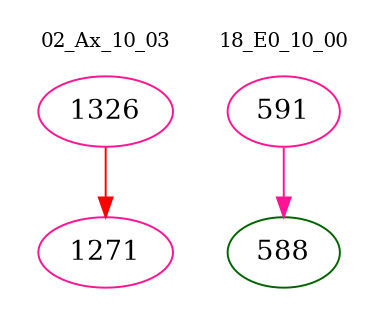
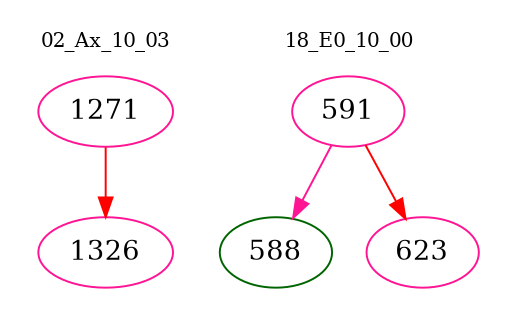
edge "1326" -> "1271": reversed
node "623": added
